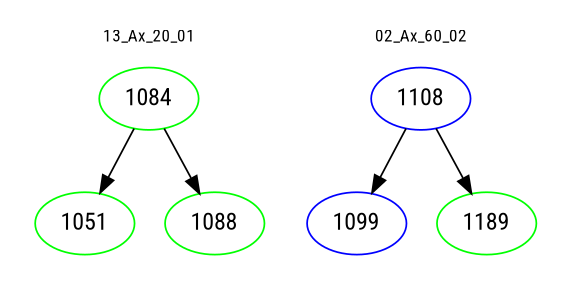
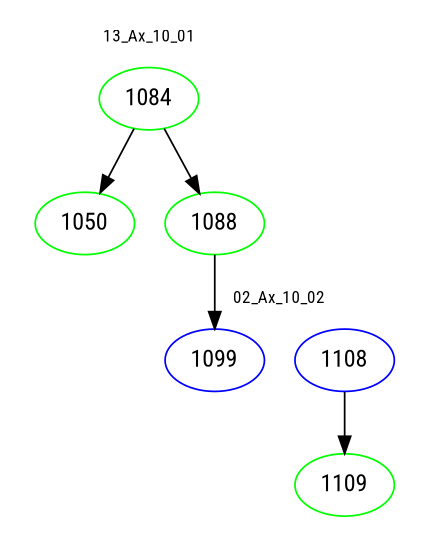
cluster "13_Ax_20_01": label "13_Ax_20_01" -> "13_Ax_10_01"
cluster "02_Ax_60_02": label "02_Ax_60_02" -> "02_Ax_10_02"
edge "1108" -> "1099": now "1088" -> "1099"
node "1051": label "1051" -> "1050"
node "1189": label "1189" -> "1109"
